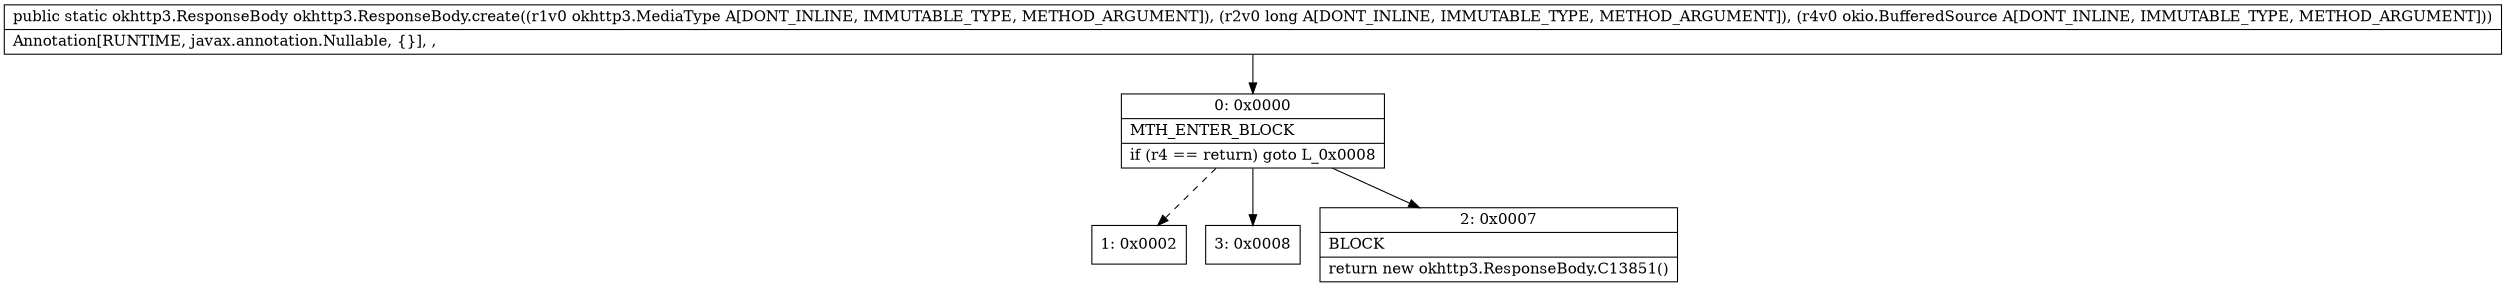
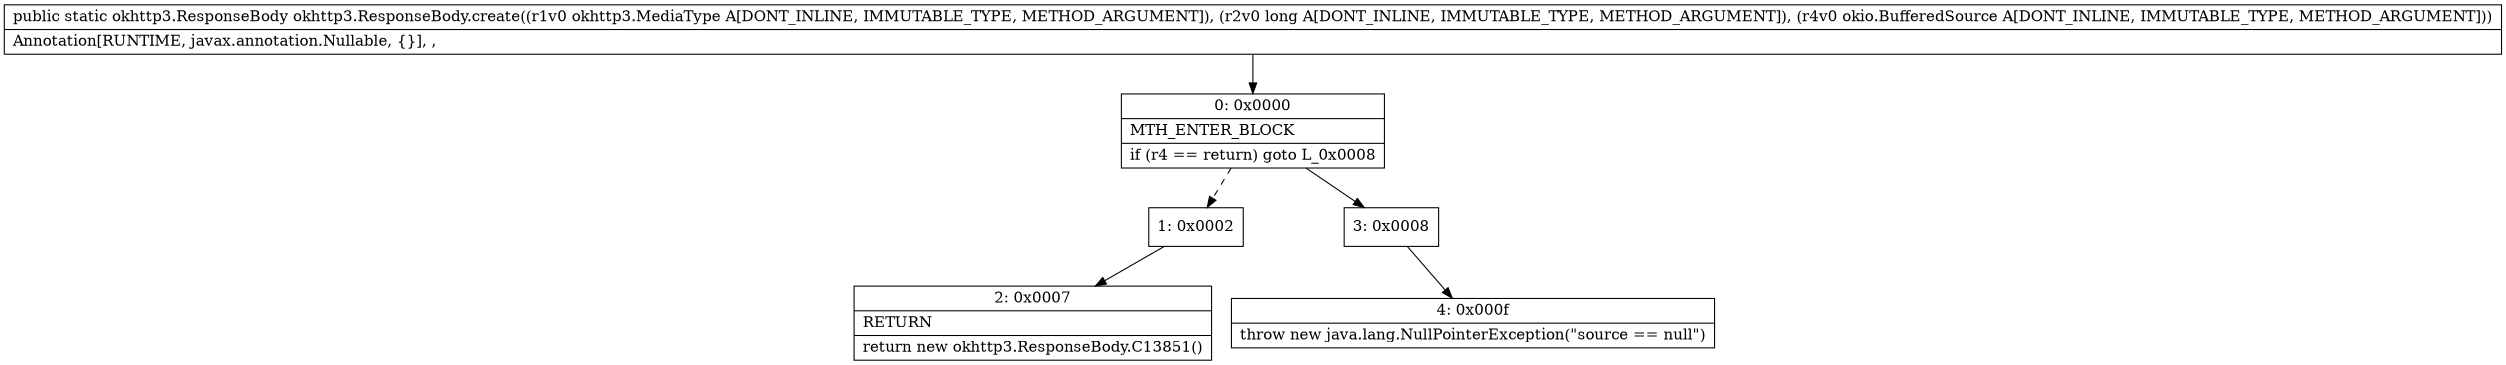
edge "0: 0x0000" -> "2: 0x0007": now "1: 0x0002" -> "2: 0x0007"
node "2: 0x0007": text "BLOCK" -> "RETURN"
node "4: 0x000f": added
